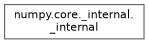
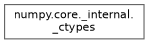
node "numpy.core._internal. _internal": label "numpy.core._internal. _internal" -> "numpy.core._internal. _ctypes"
